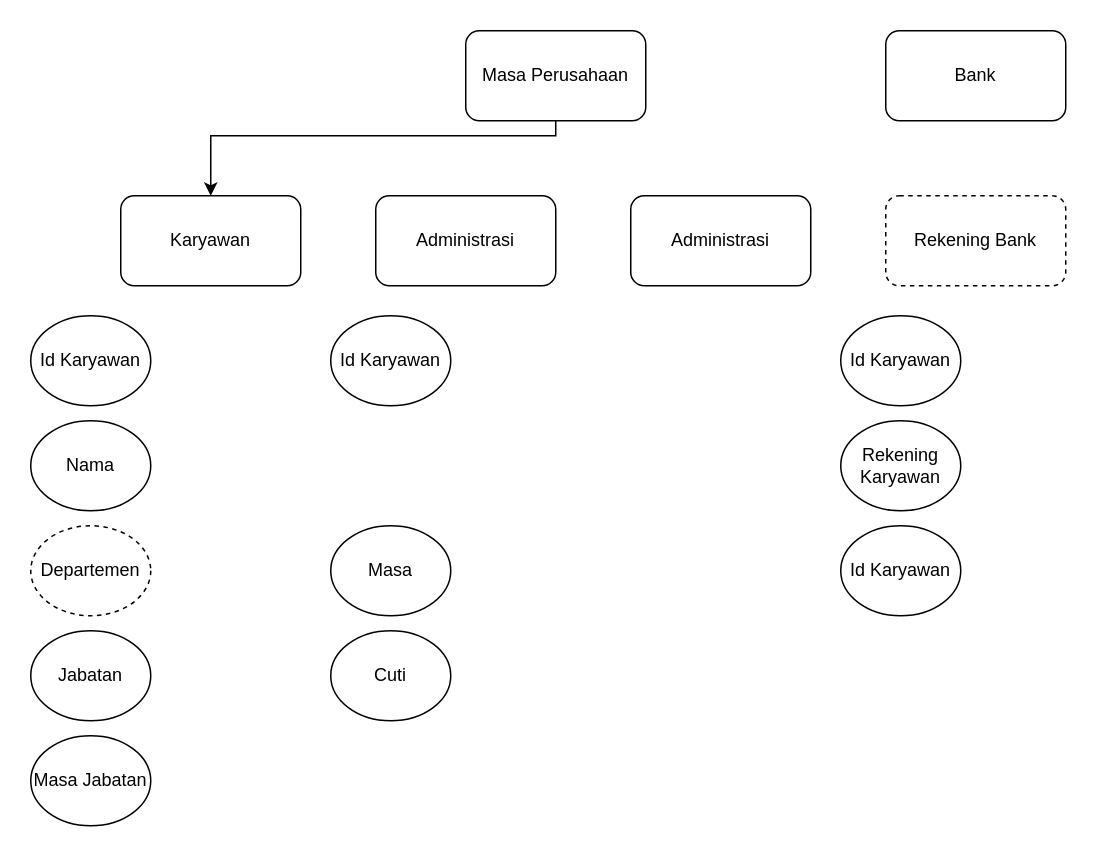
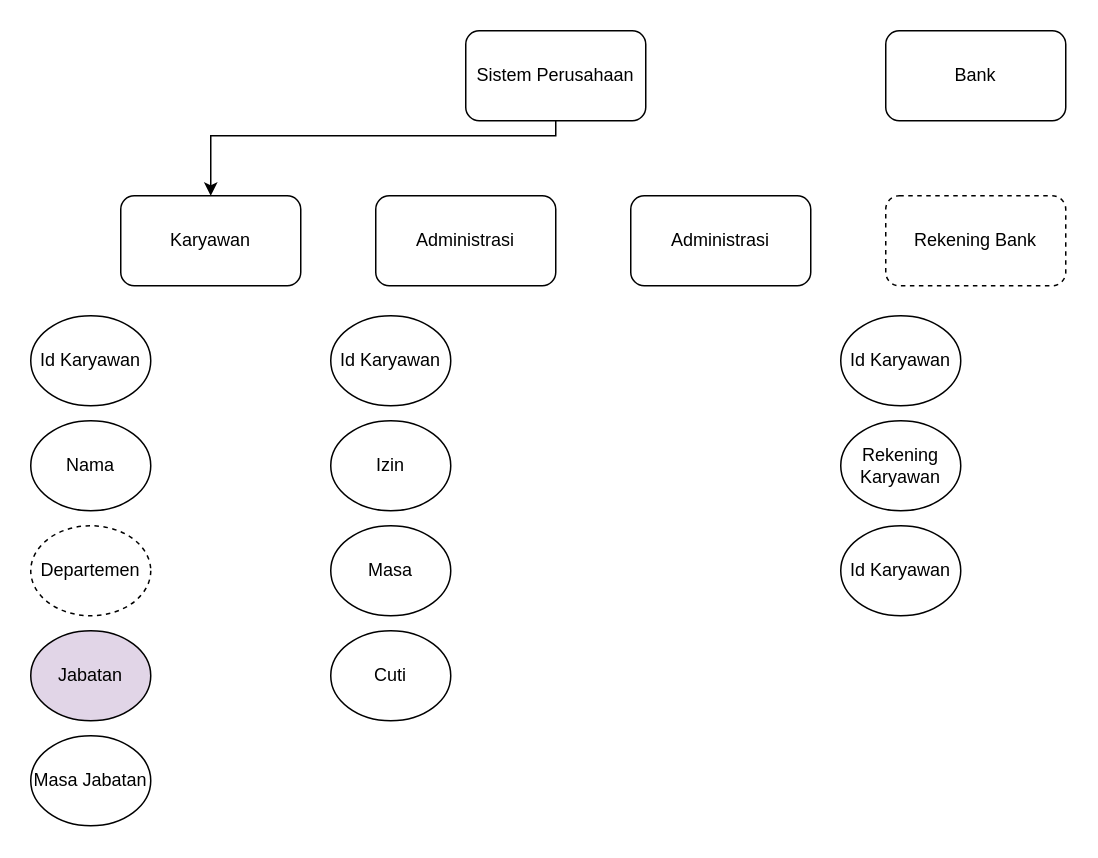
node "Masa Perusahaan": label "Masa Perusahaan" -> "Sistem Perusahaan"
node "Izin": added
node "Jabatan": fillcolor #ffffff -> #e1d5e7
